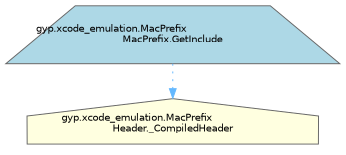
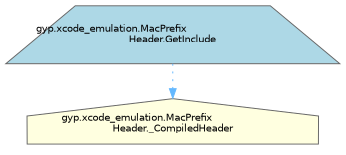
node "gyp.xcode_emulation.MacPrefix MacPrefix.GetInclude": label "gyp.xcode_emulation.MacPrefix MacPrefix.GetInclude" -> "gyp.xcode_emulation.MacPrefix Header.GetInclude"
